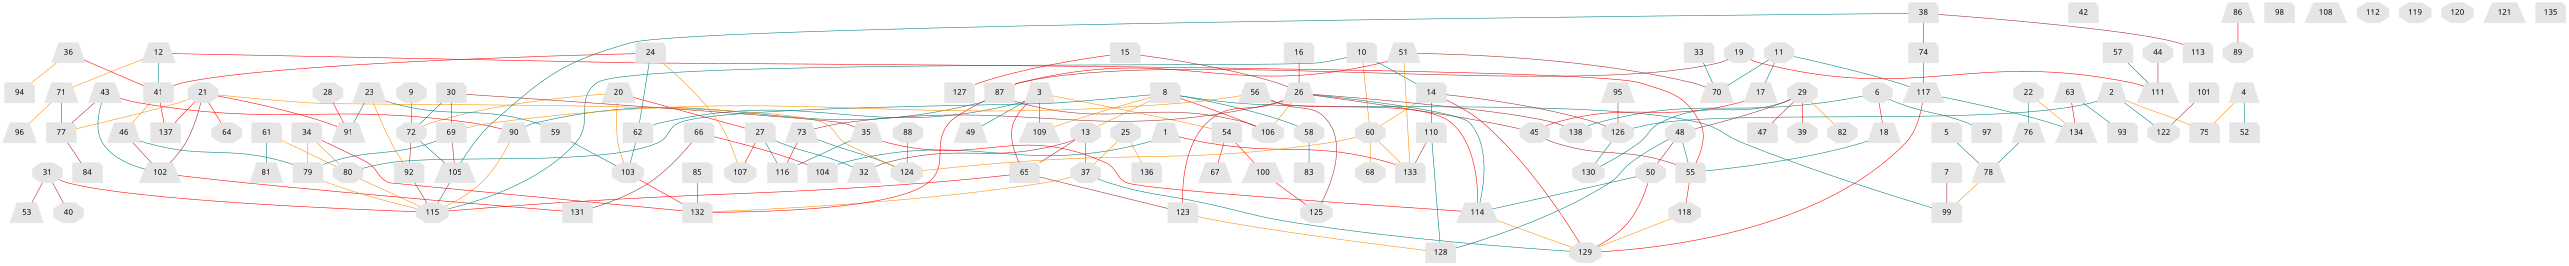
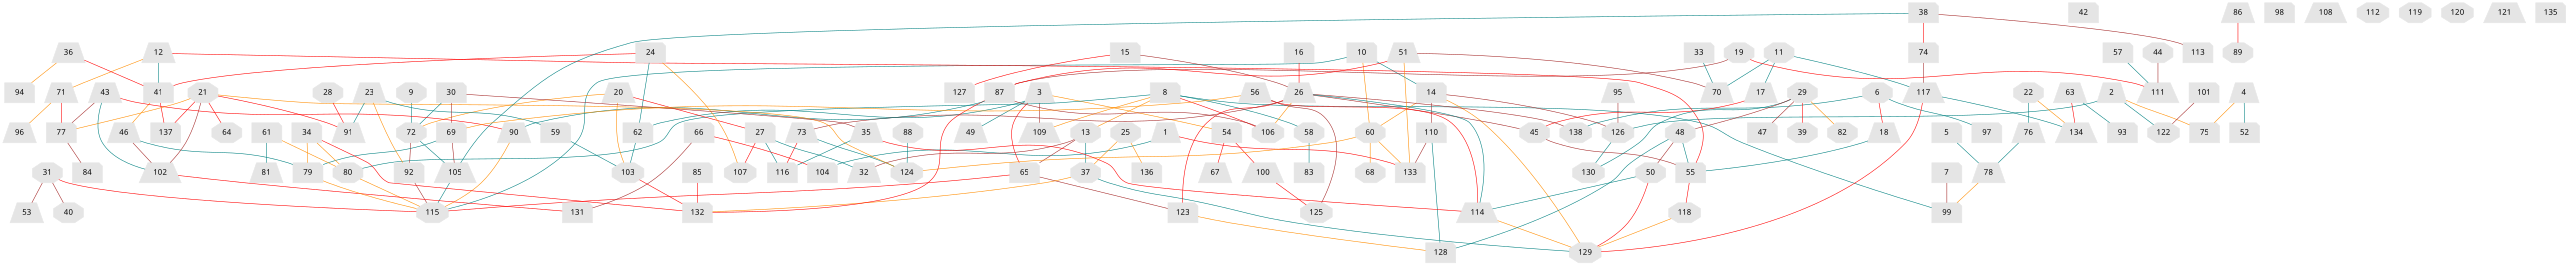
edge "14" -- "129": color red -> darkorange
